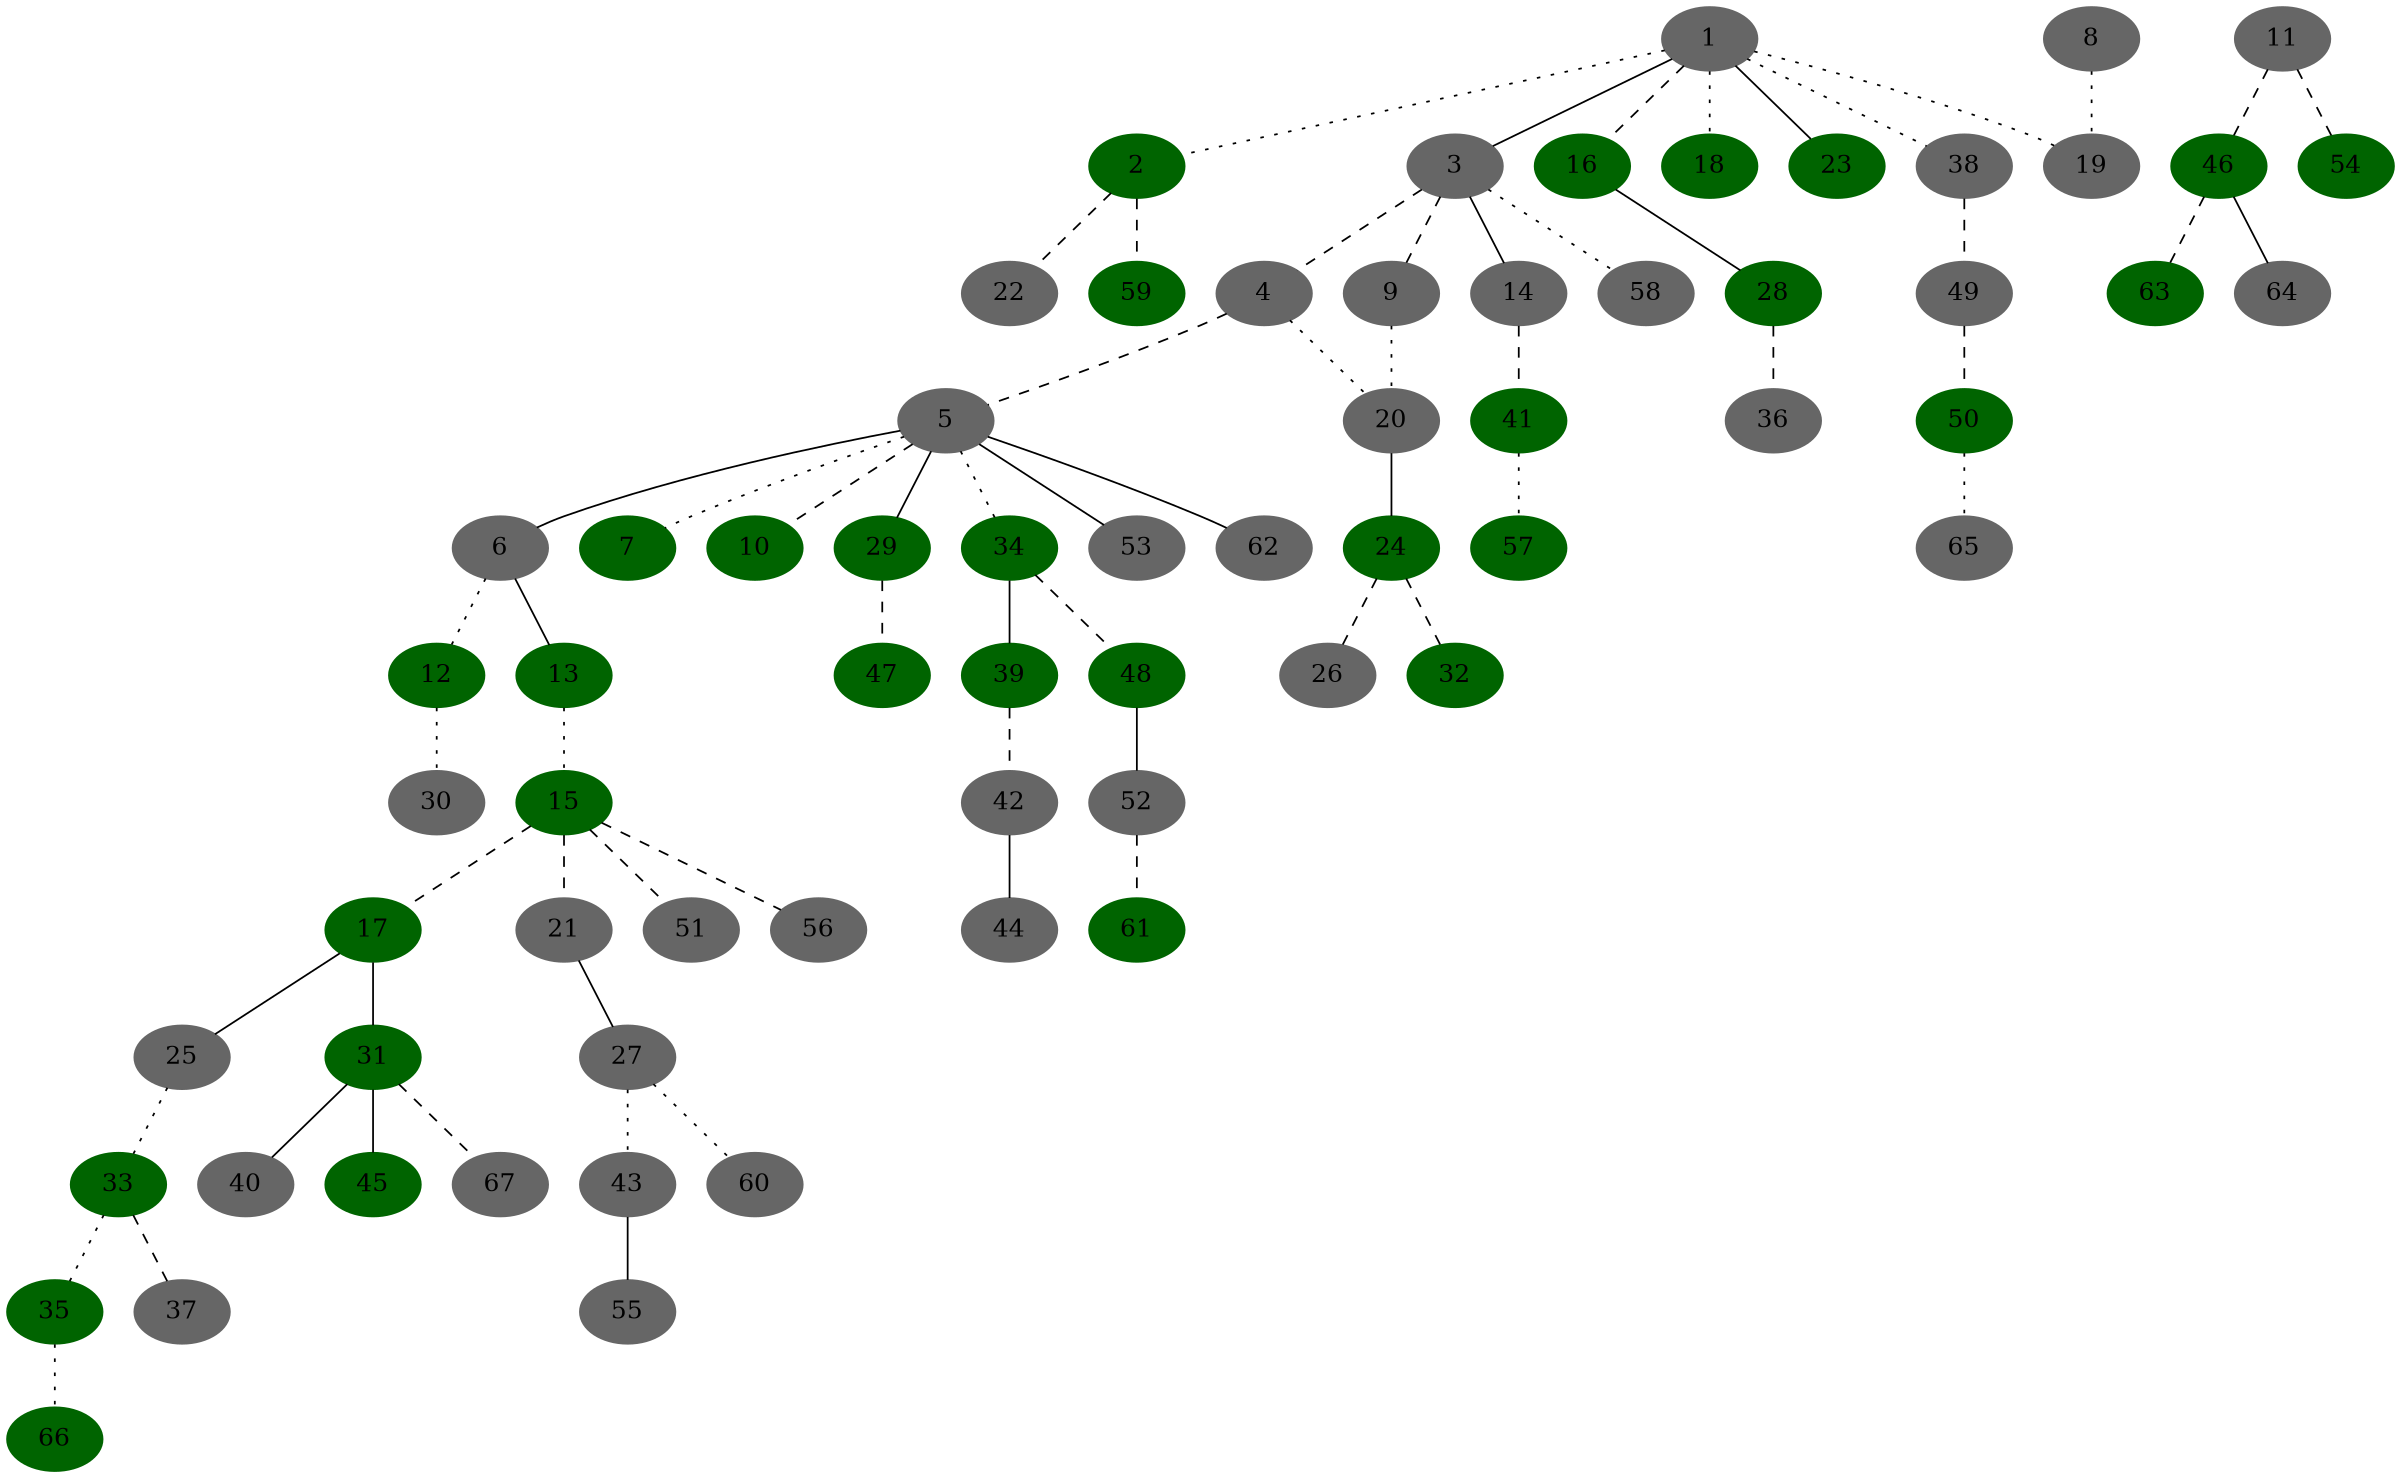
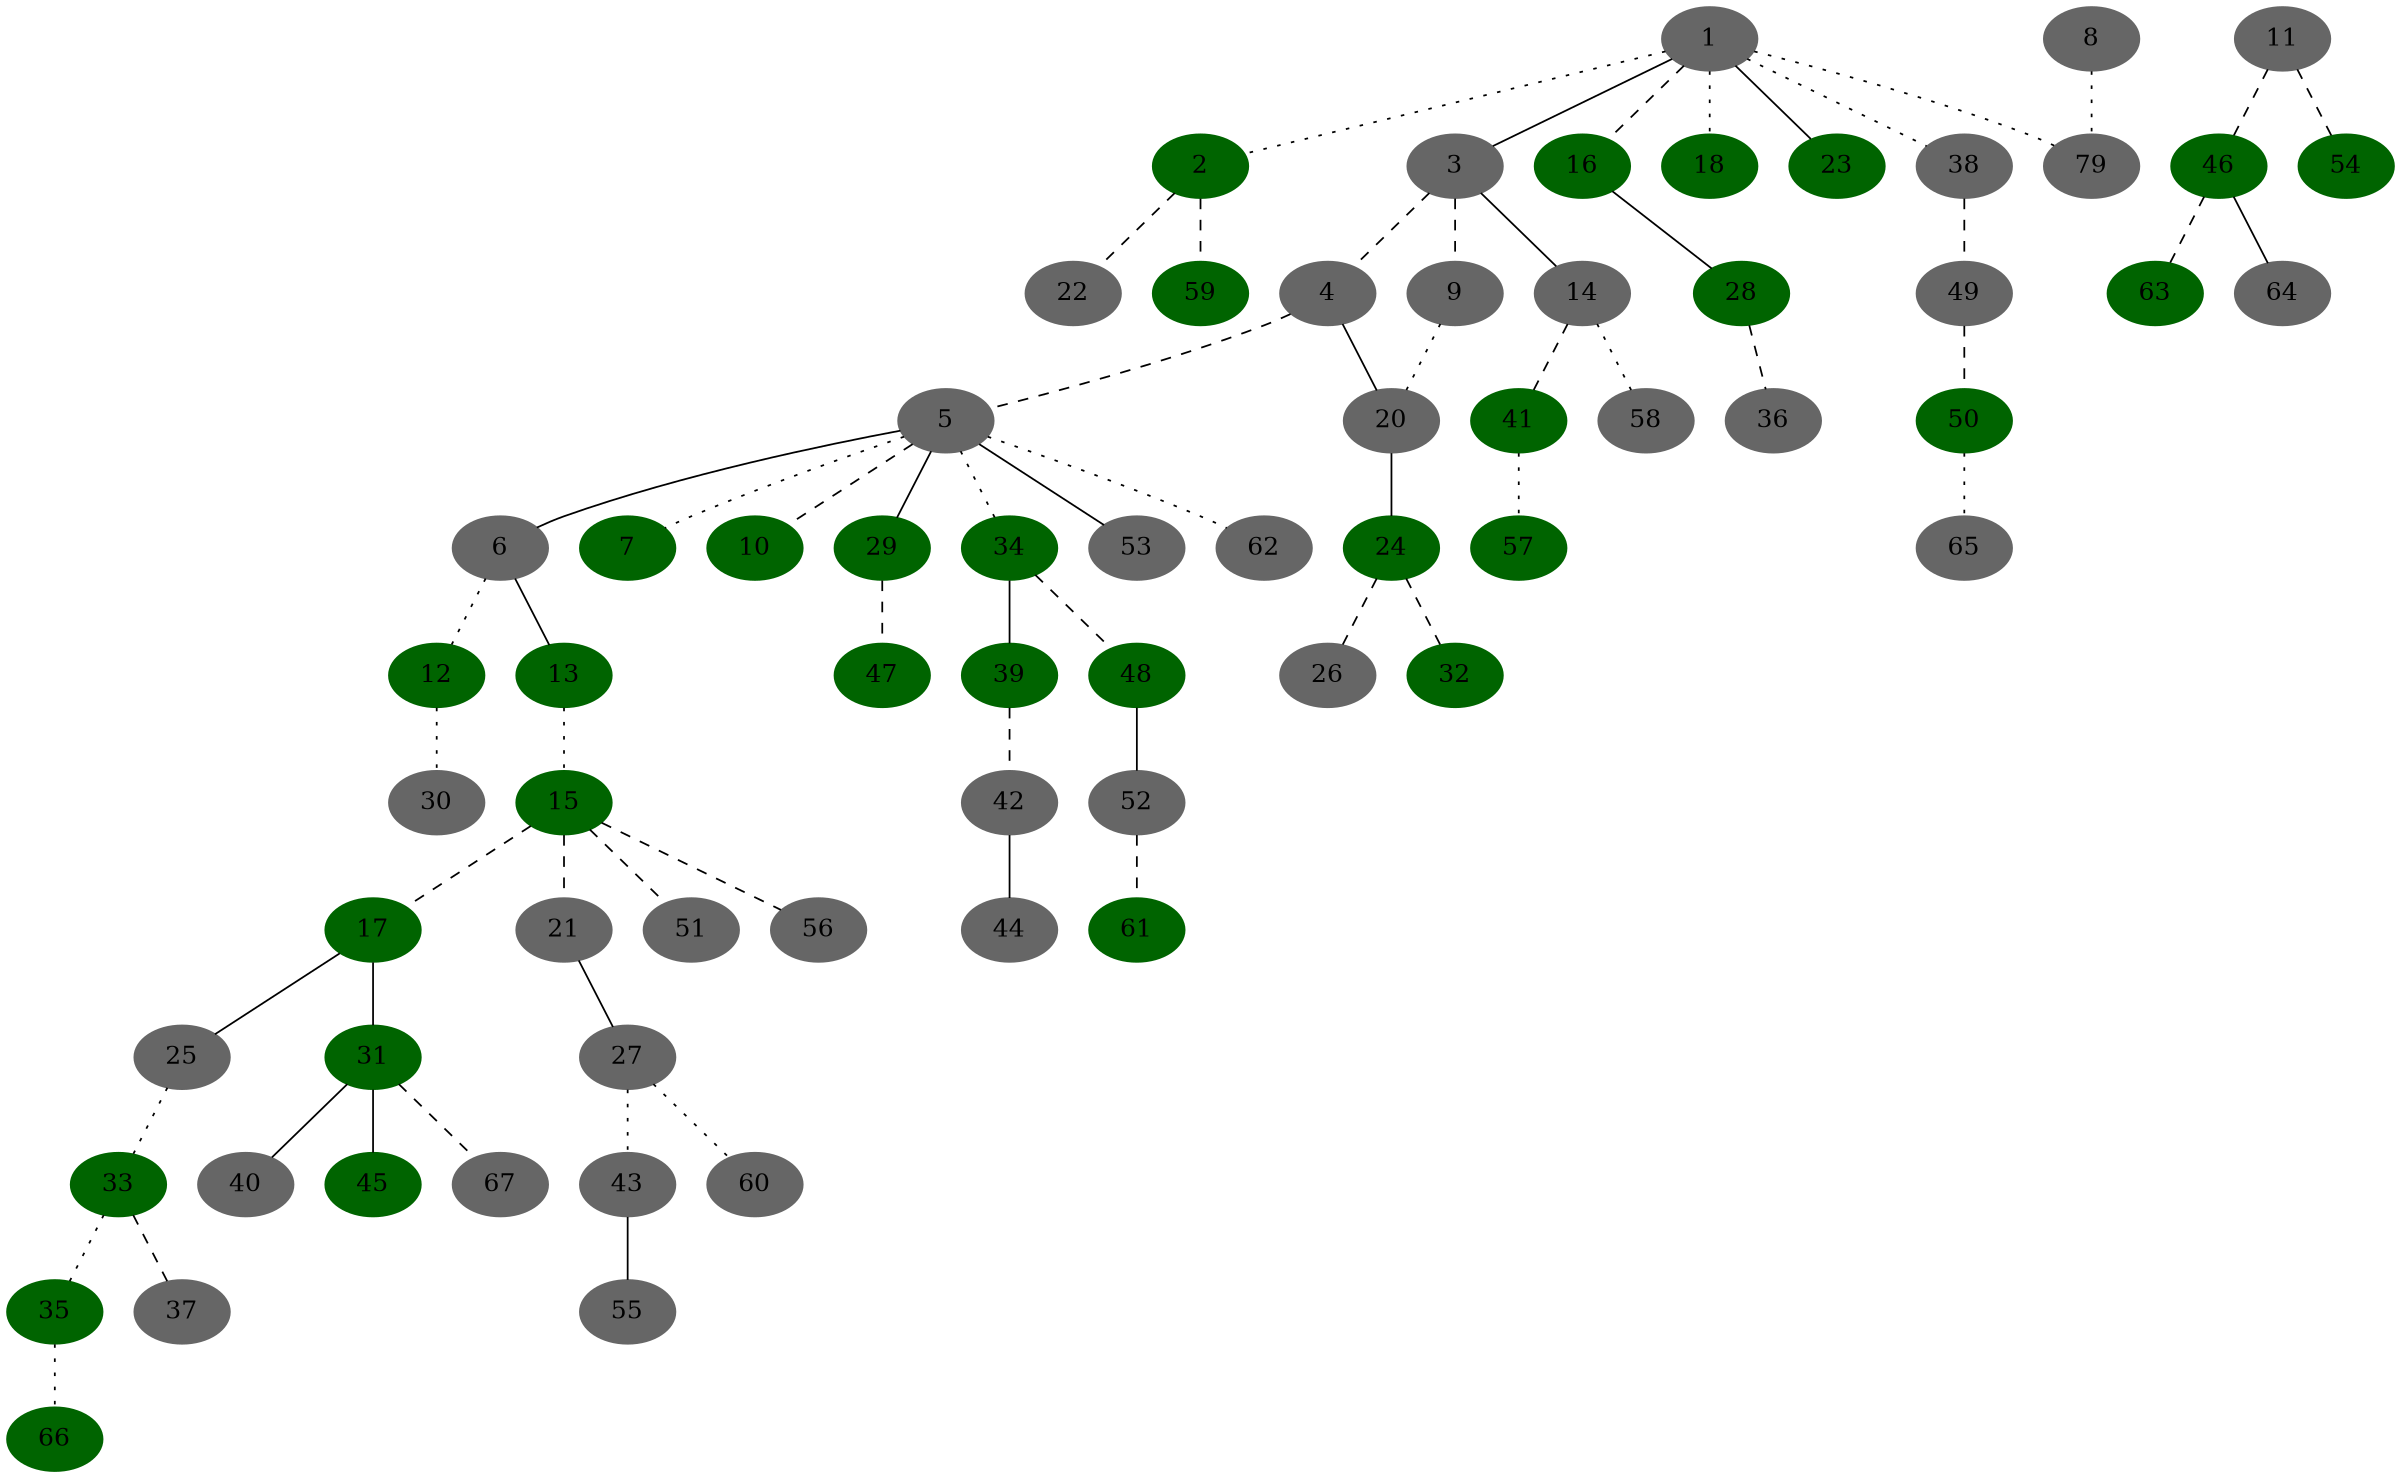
node "19": label "19" -> "79"
edge "3" -- "58": now "14" -- "58"
edge "4" -- "20": style dotted -> solid
edge "5" -- "62": style solid -> dotted
